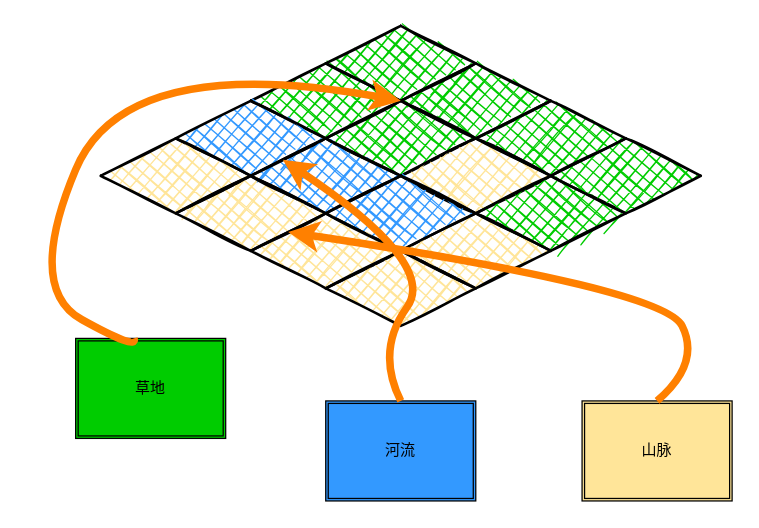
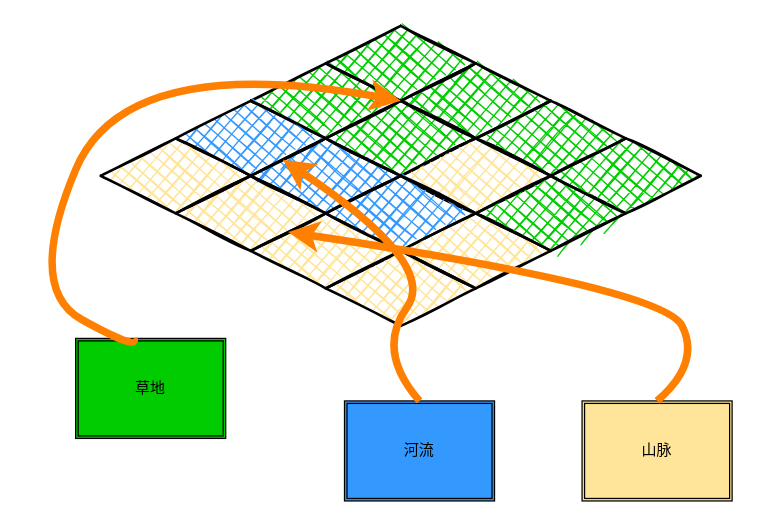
node "河流": moved (401, 451) -> (419, 451)
